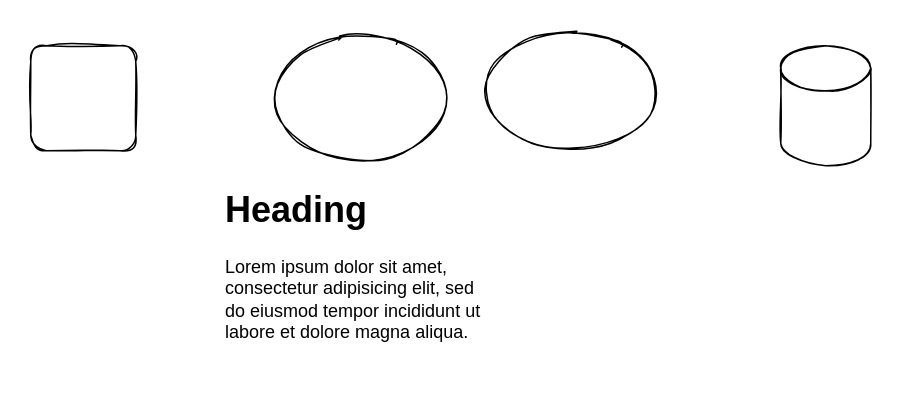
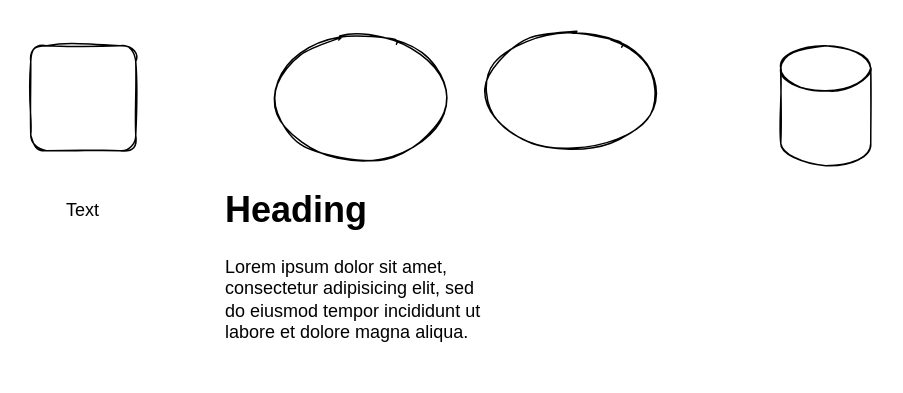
node "Text": added
